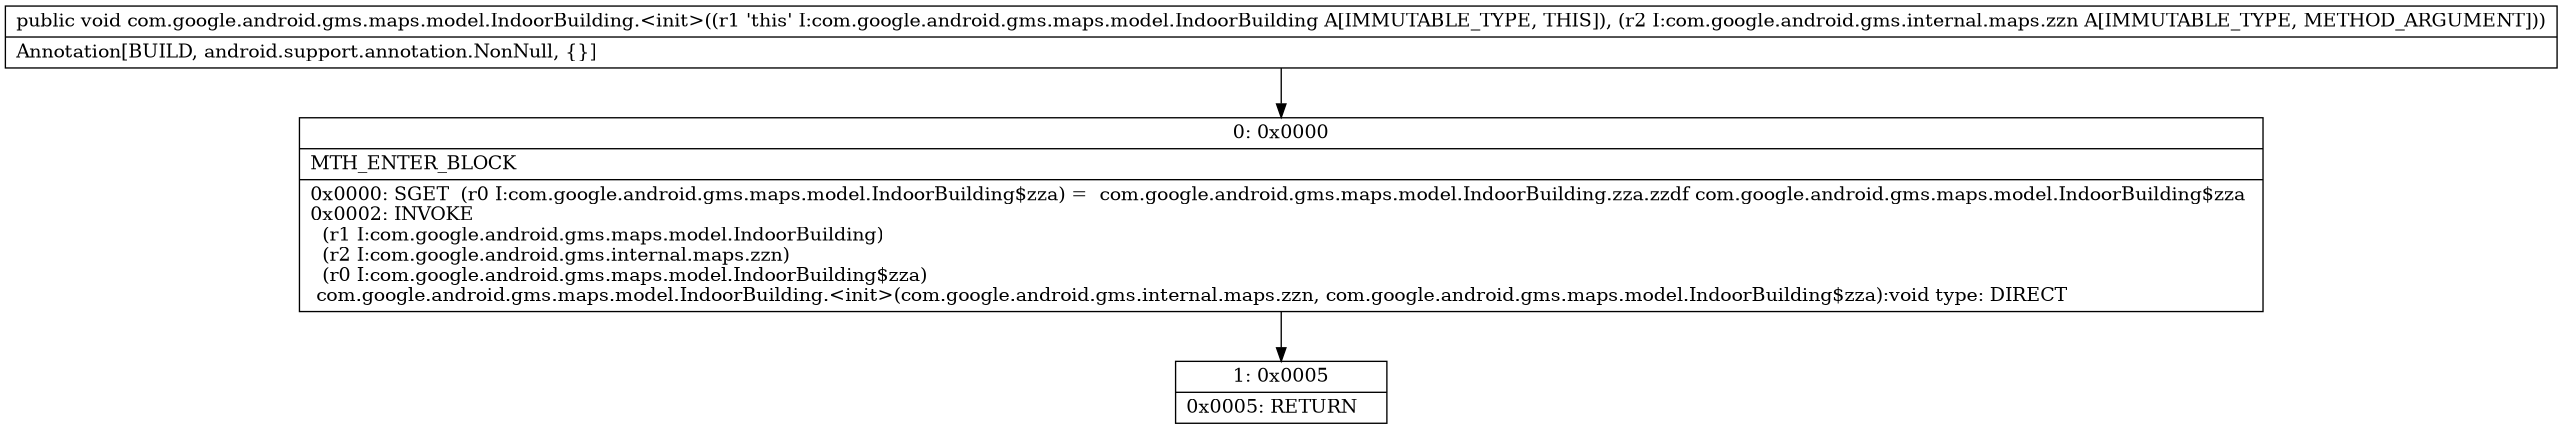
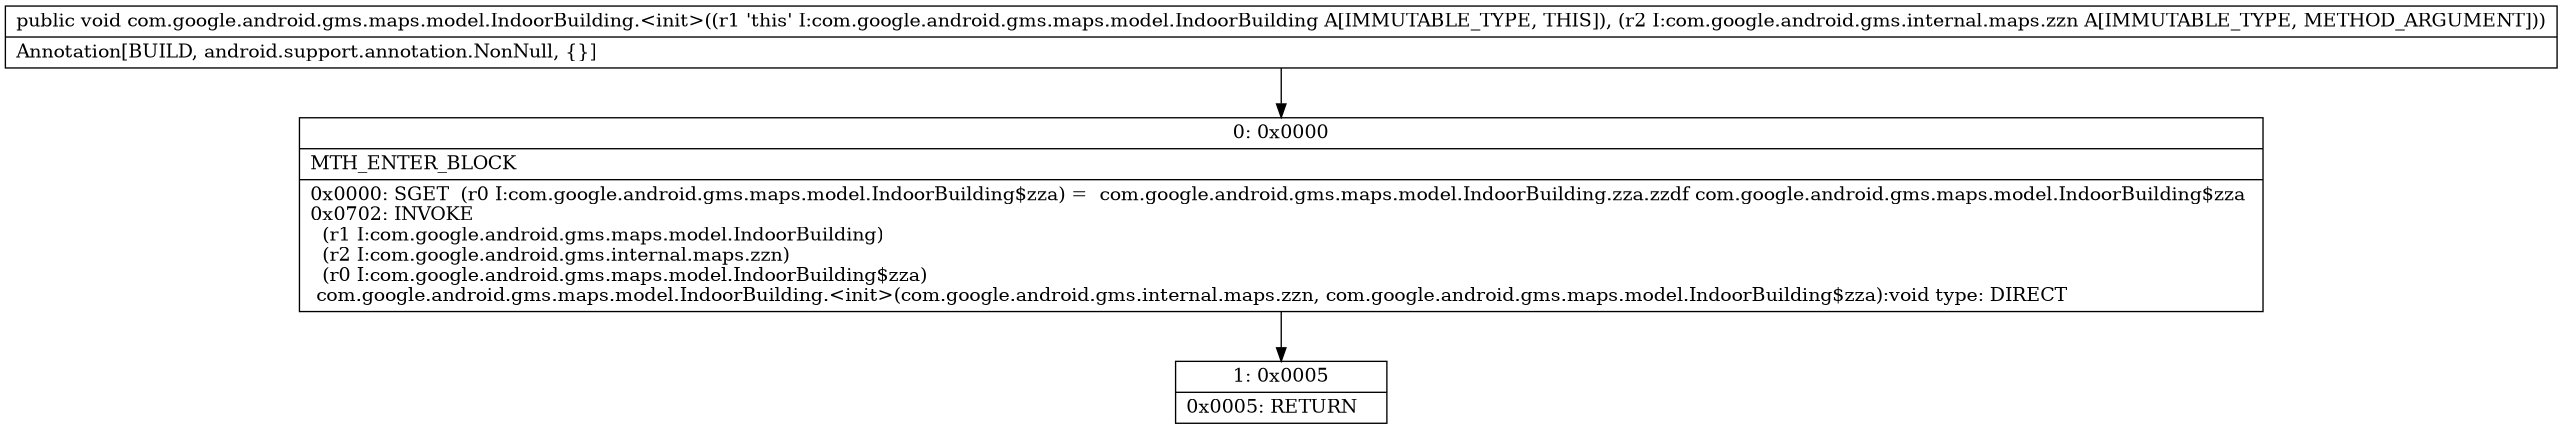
node "0: 0x0000": text "0x0002: INVOKE" -> "0x0702: INVOKE"
